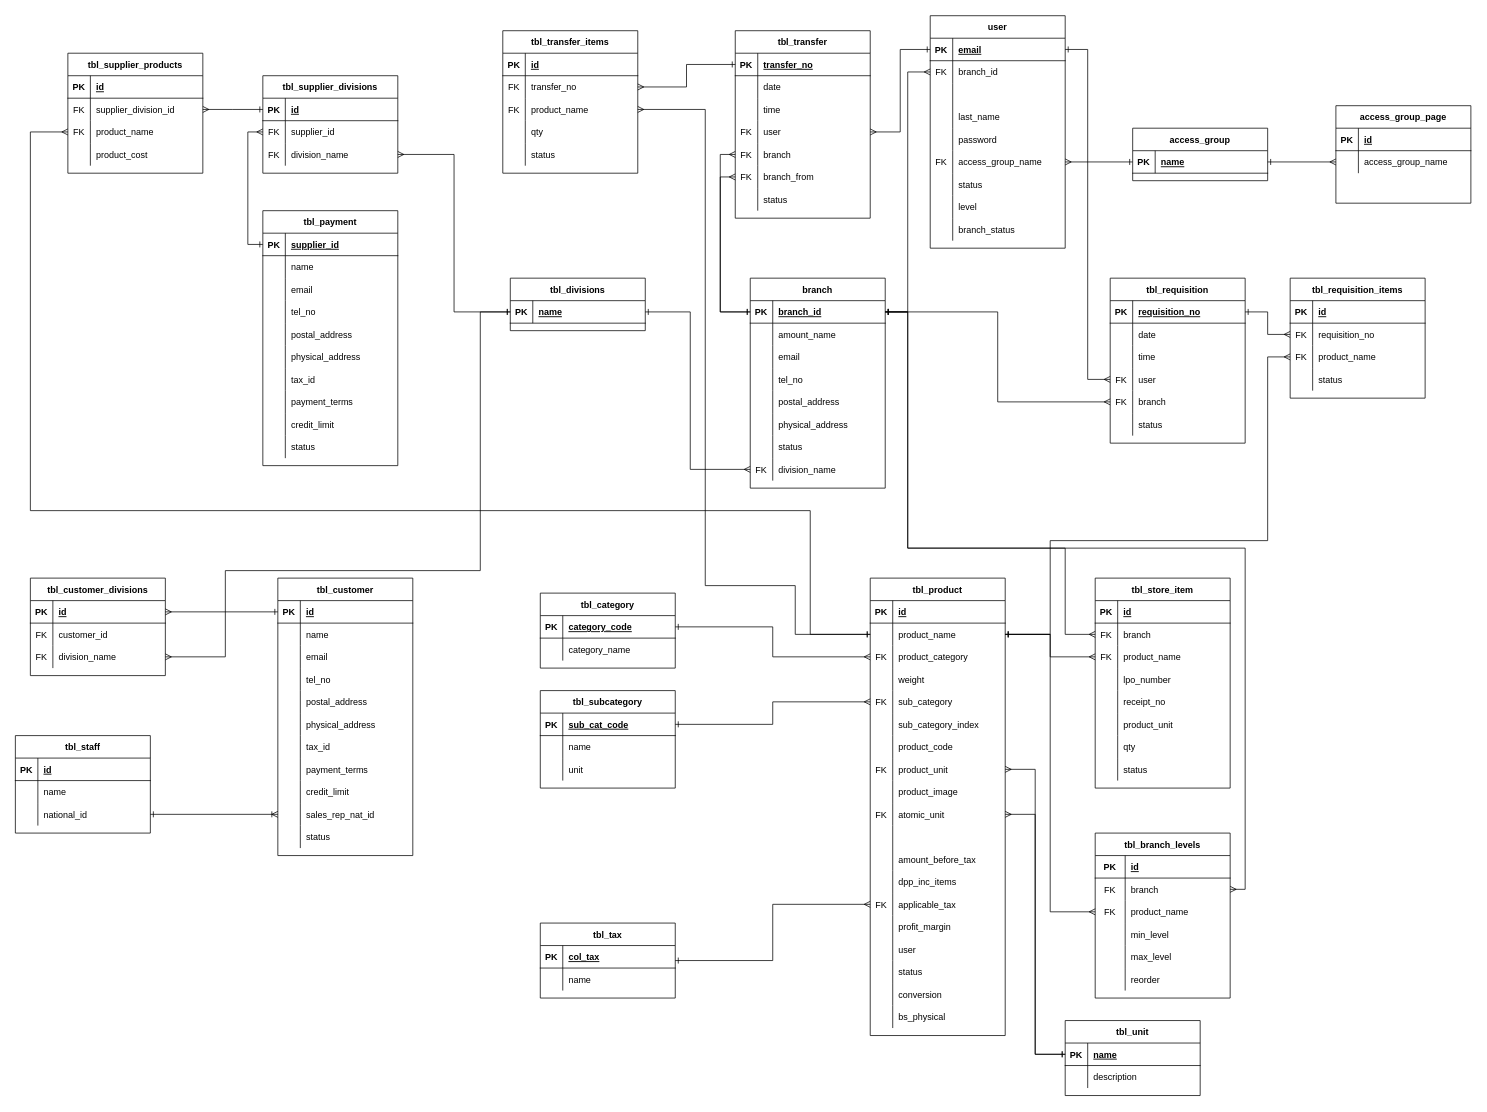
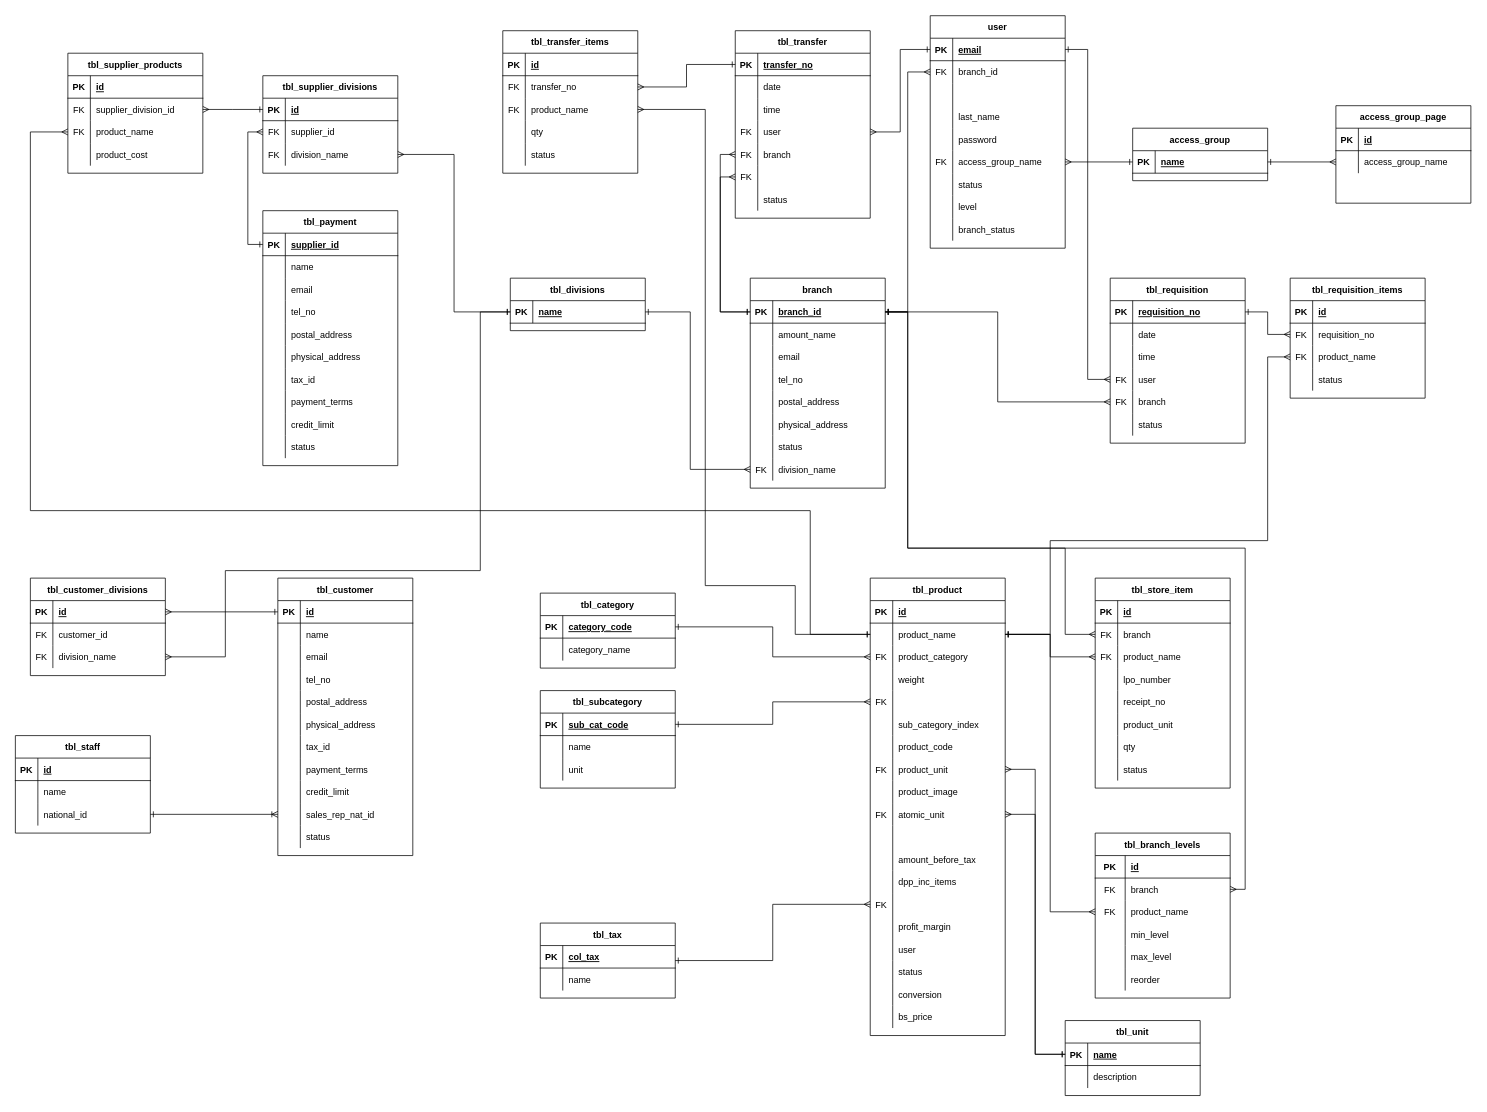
node "branch_from": removed
node "sub_category": removed
node "applicable_tax": removed
node "bs_physical": label "bs_physical" -> "bs_price"
